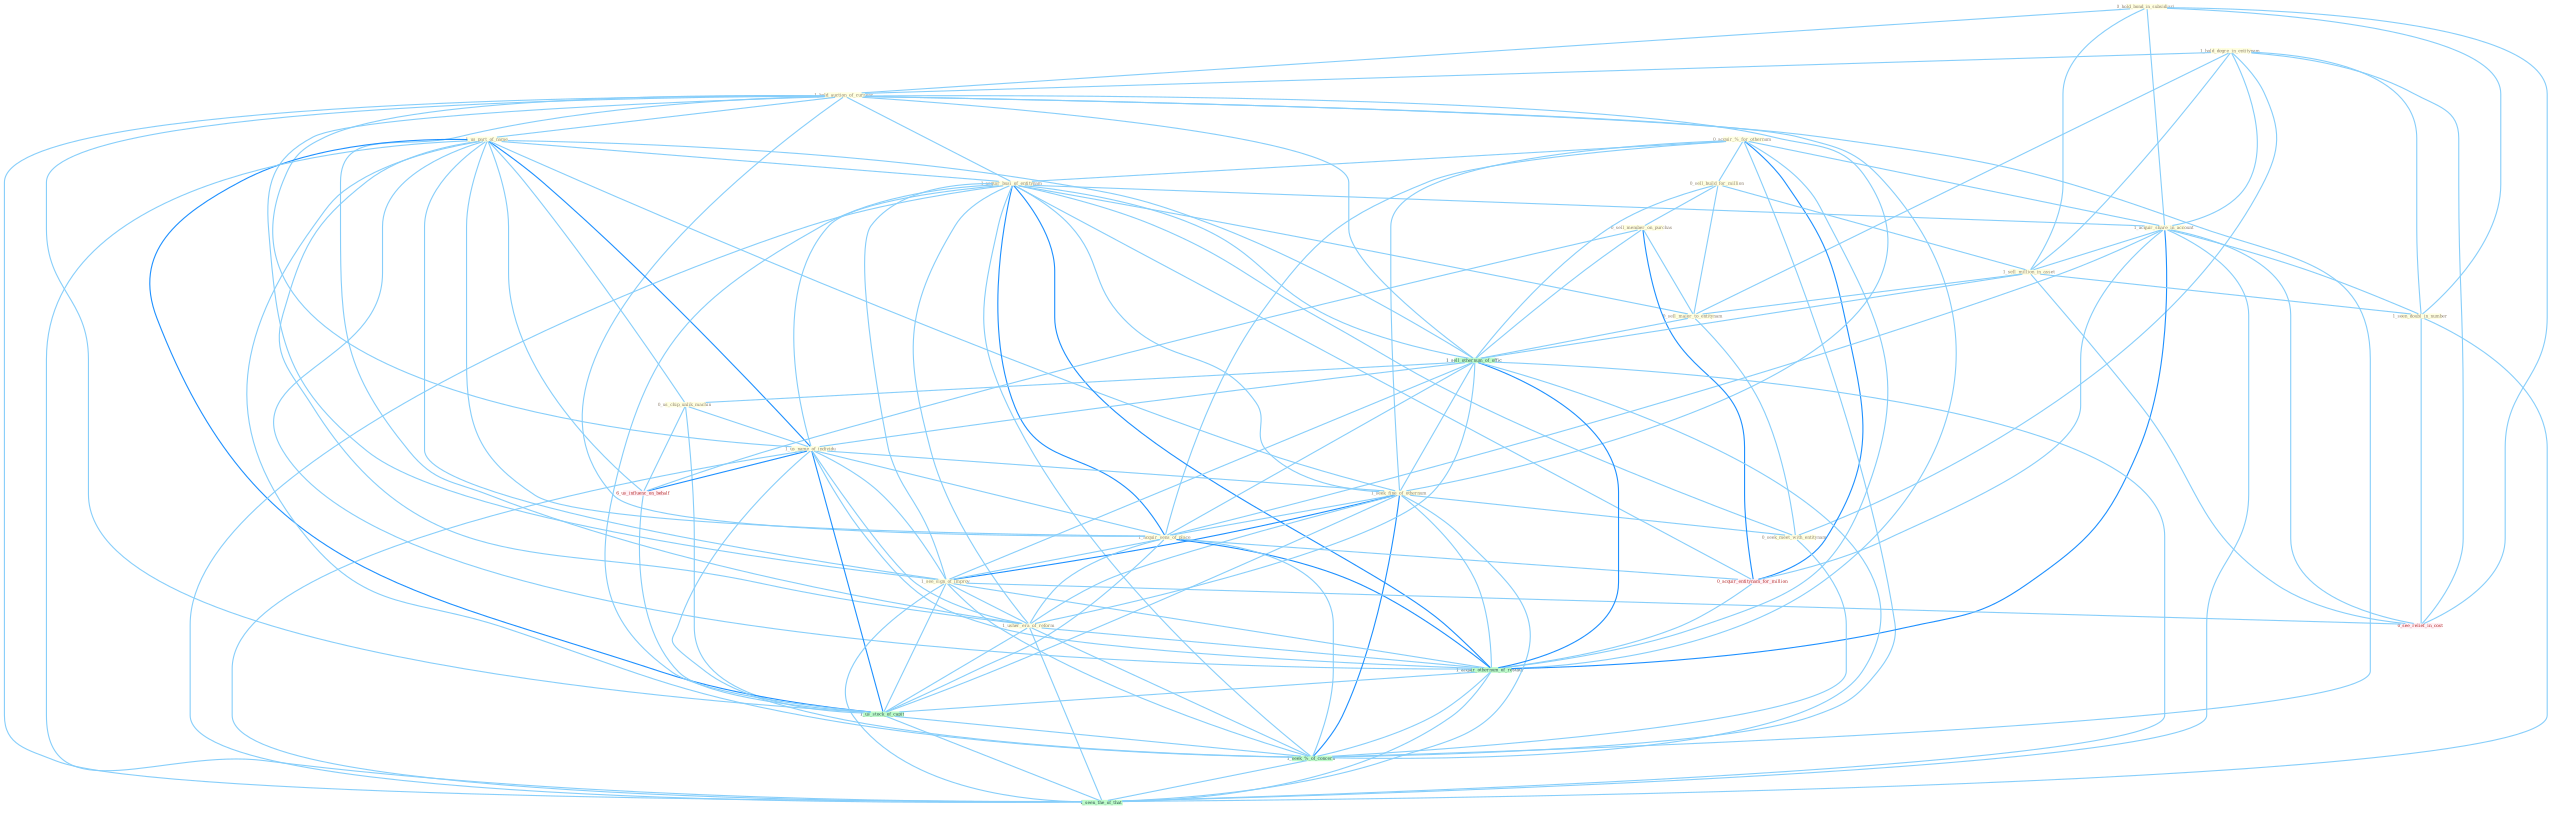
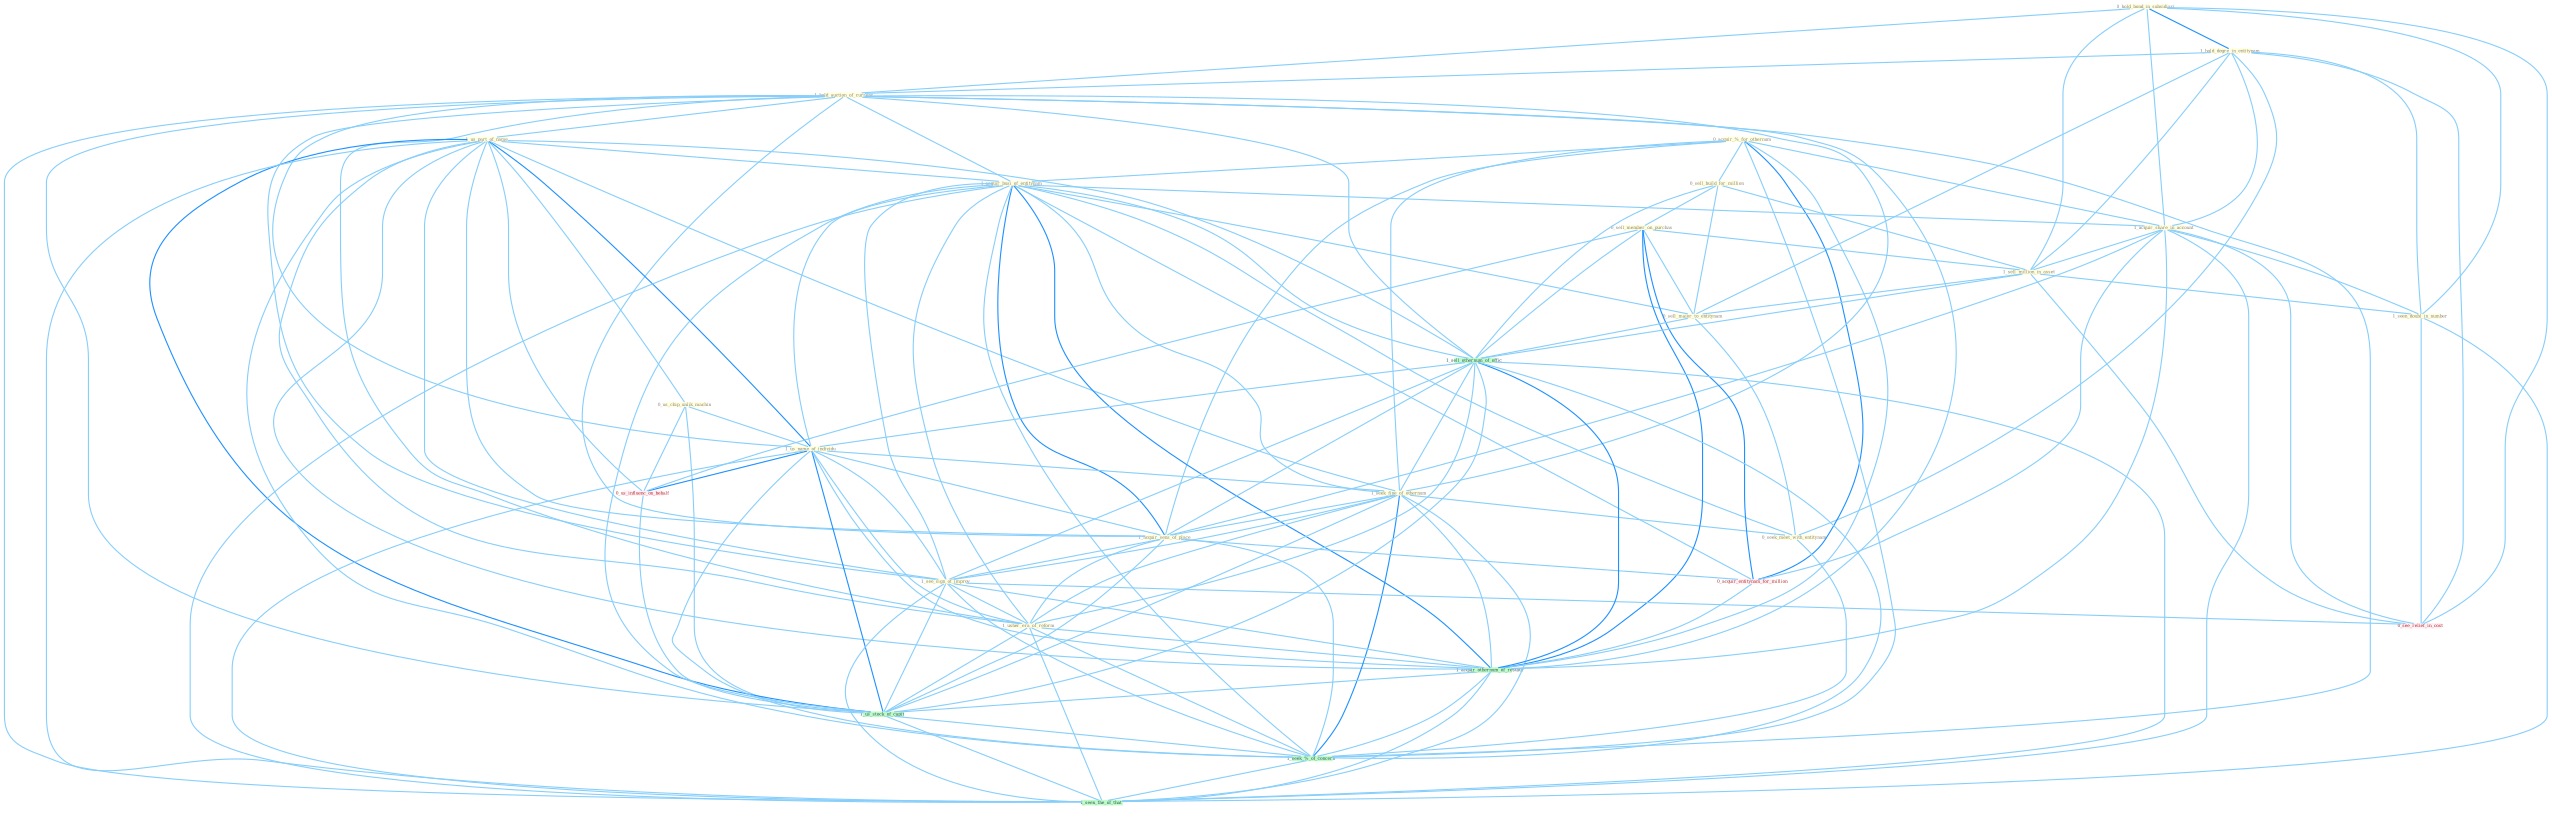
edge "0_hold_bond_in_subsidiari" -- "1_hold_degre_in_entitynam": added
edge "0_sell_member_on_purchas" -- "1_sell_million_in_asset": added
edge "1_sell_othernum_of_offic" -- "0_us_chip_unlik_machin": now "1_sell_othernum_of_offic" -- "1_us_stock_of_capit"
node "6_us_influenc_on_behalf": label "6_us_influenc_on_behalf" -> "0_us_influenc_on_behalf"
edge "1_seek_fine_of_othernum" -- "1_see_sign_of_improv": color #1e90ff -> #87cefa
edge "1_acquir_sens_of_place" -- "1_acquir_othernum_of_restaur": now "0_sell_member_on_purchas" -- "1_acquir_othernum_of_restaur"
edge "1_acquir_share_in_account" -- "1_acquir_othernum_of_restaur": color #1e90ff -> #87cefa
